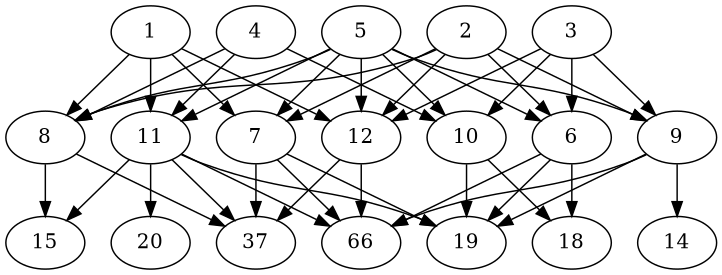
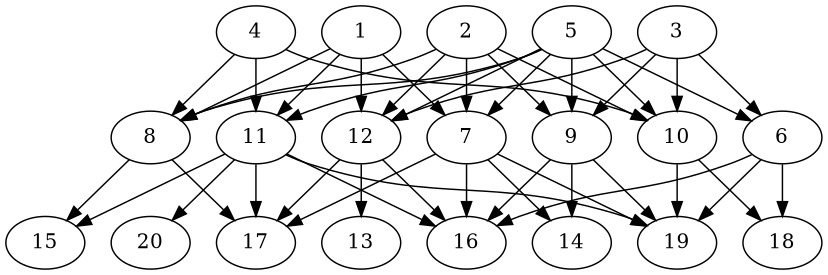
edge "2" -> "6": now "2" -> "10"
edge "7" -> "14": added
node "37": label "37" -> "17"
node "13": added
node "66": label "66" -> "16"
